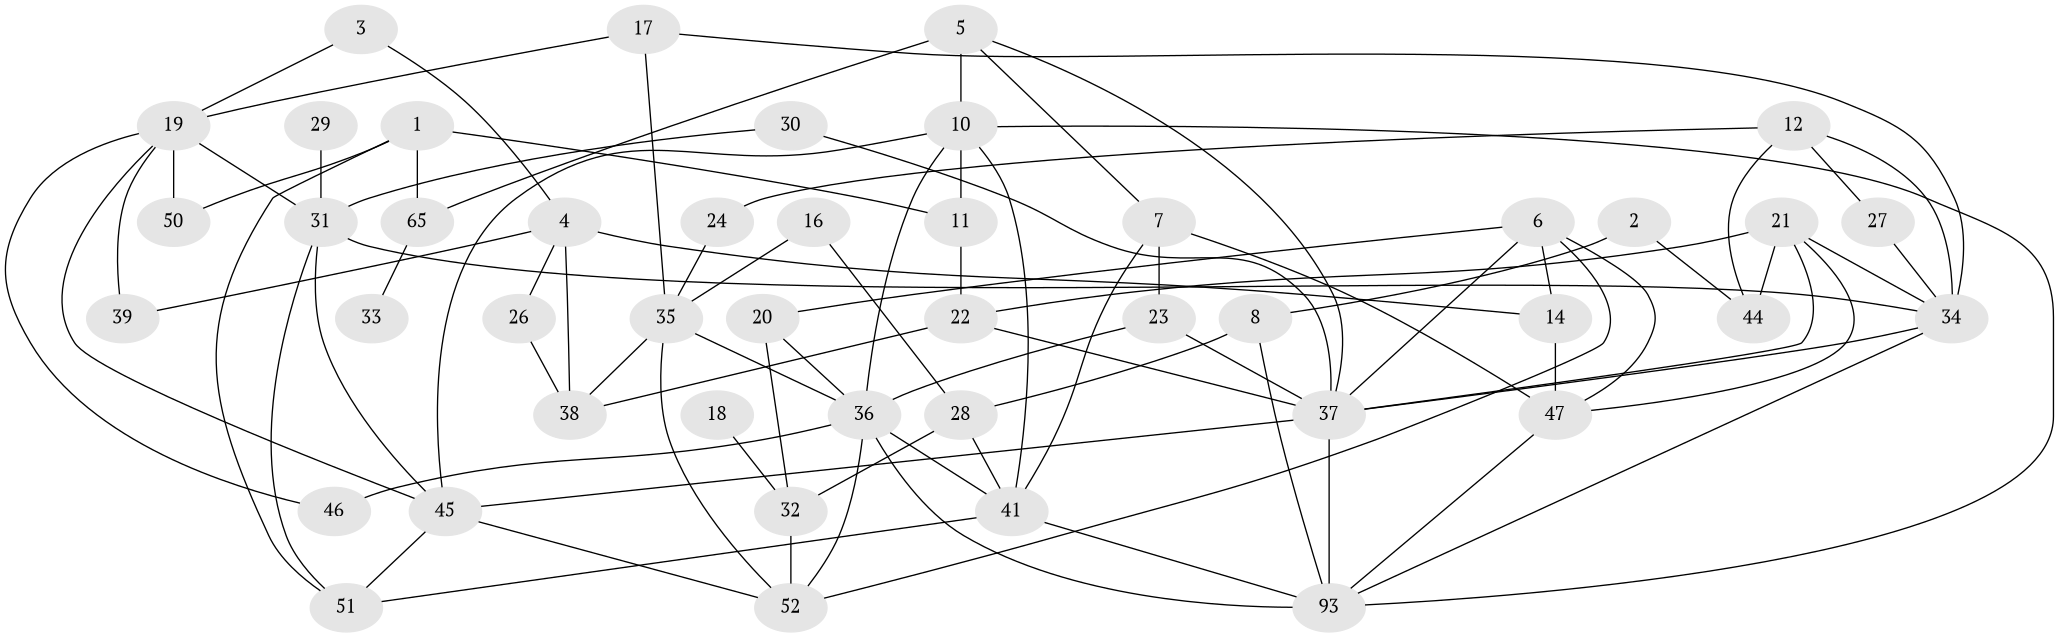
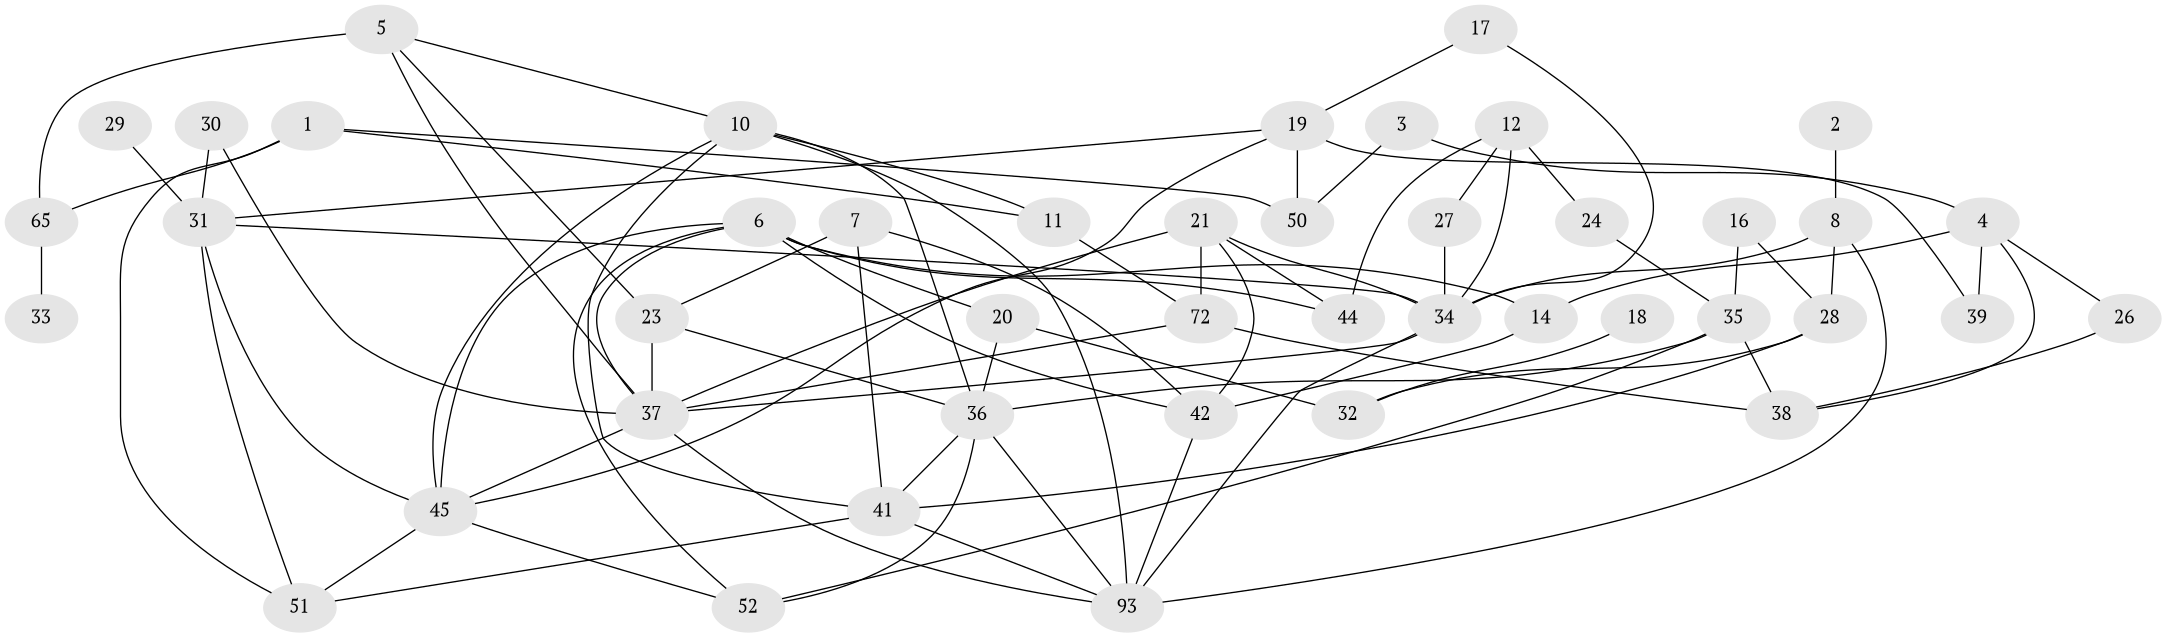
edge "3" -- "19": now "3" -- "50"
edge "5" -- "7": now "5" -- "23"
edge "17" -- "35": removed
edge "6" -- "45": added
edge "8" -- "34": added
edge "2" -- "44": now "6" -- "44"
node "22": label "22" -> "72"
node "47": label "47" -> "42"
node "46": removed
edge "32" -- "52": removed
